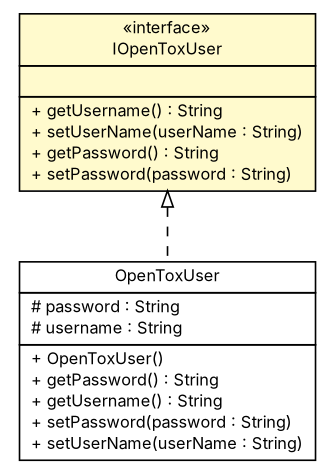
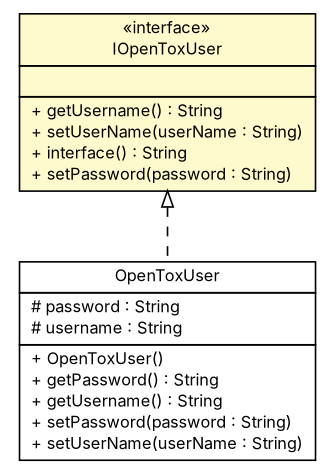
node "IOpenToxUser": text "+ getPassword() : String" -> "+ interface() : String"
